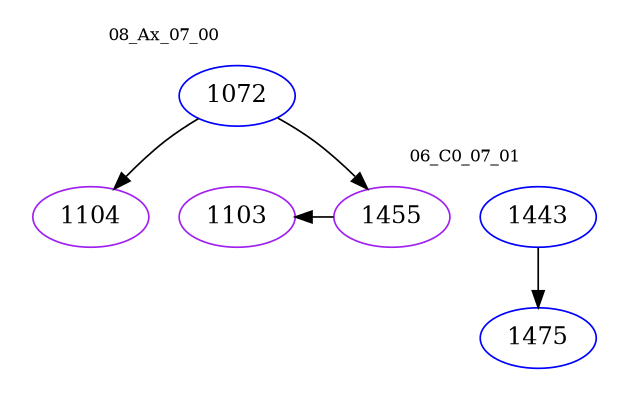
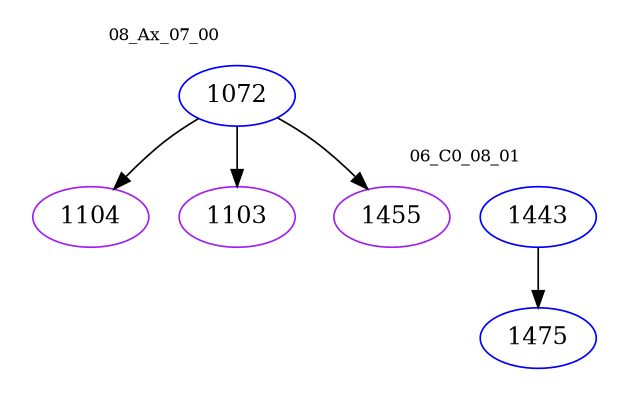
cluster "06_C0_07_01": label "06_C0_07_01" -> "06_C0_08_01"
edge "1455" -> "1103": now "1072" -> "1103"
